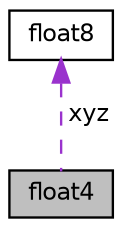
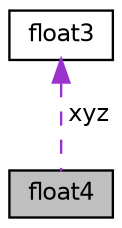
node "float8": label "float8" -> "float3"
